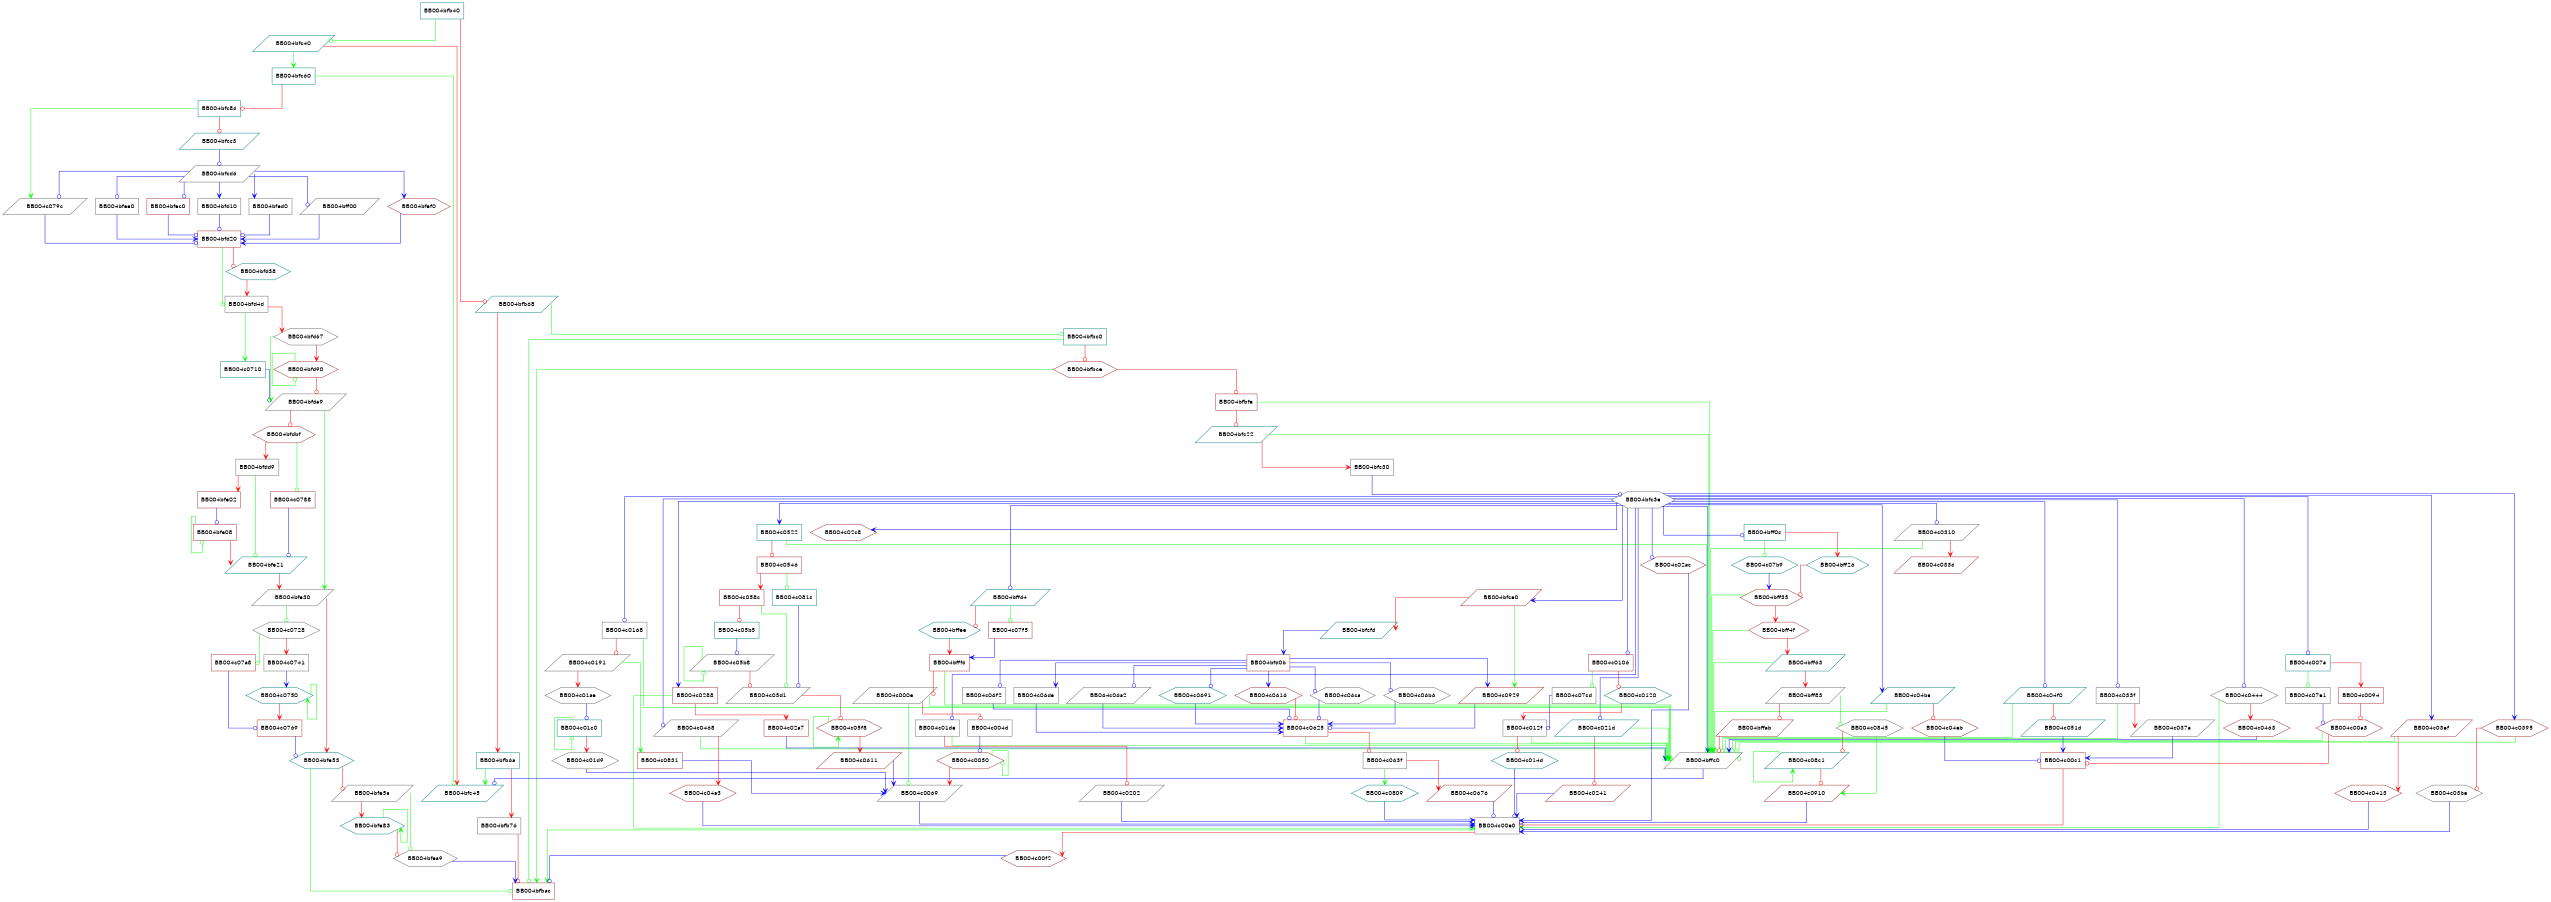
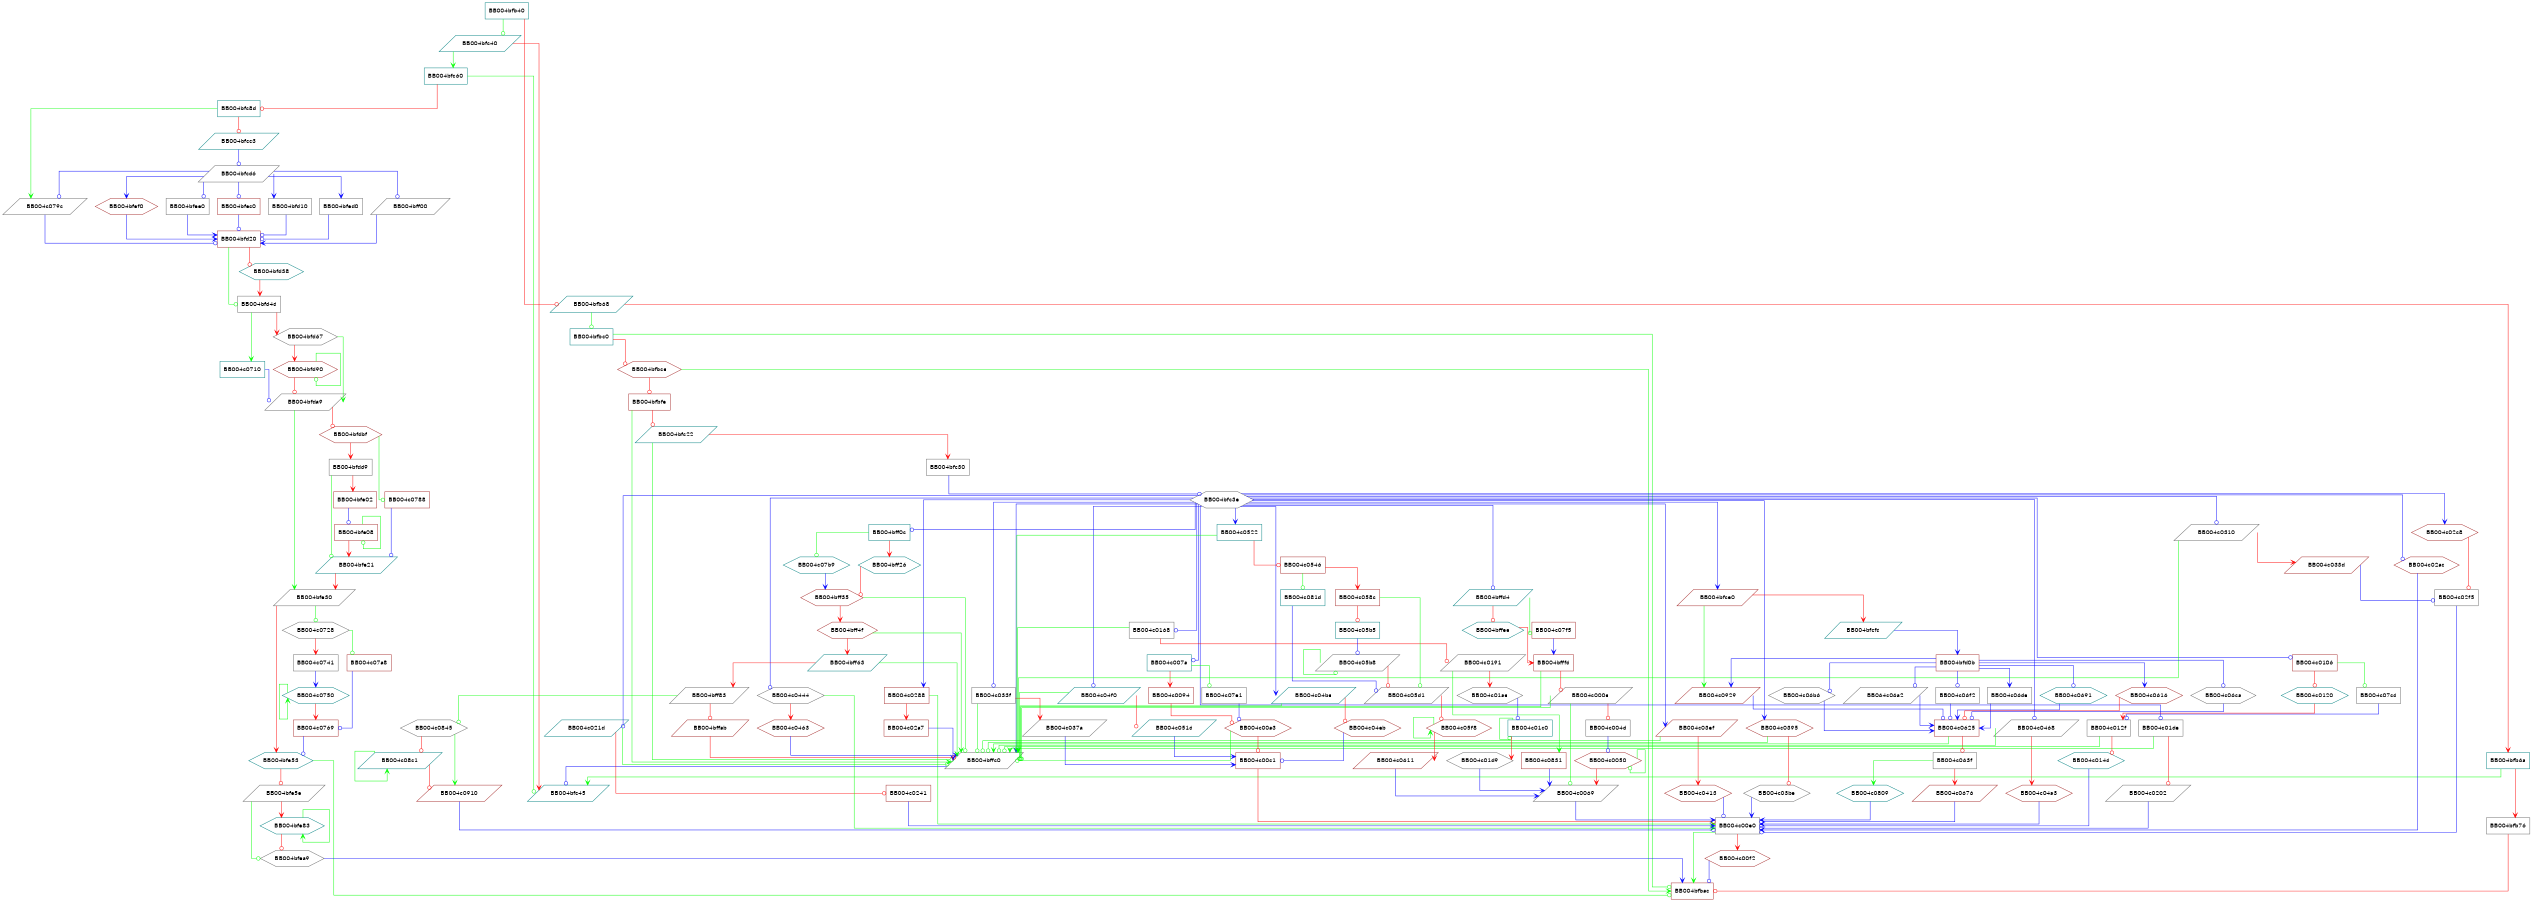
node "BB004c02f5": added
node "BB004c0241": shape parallelogram -> box
